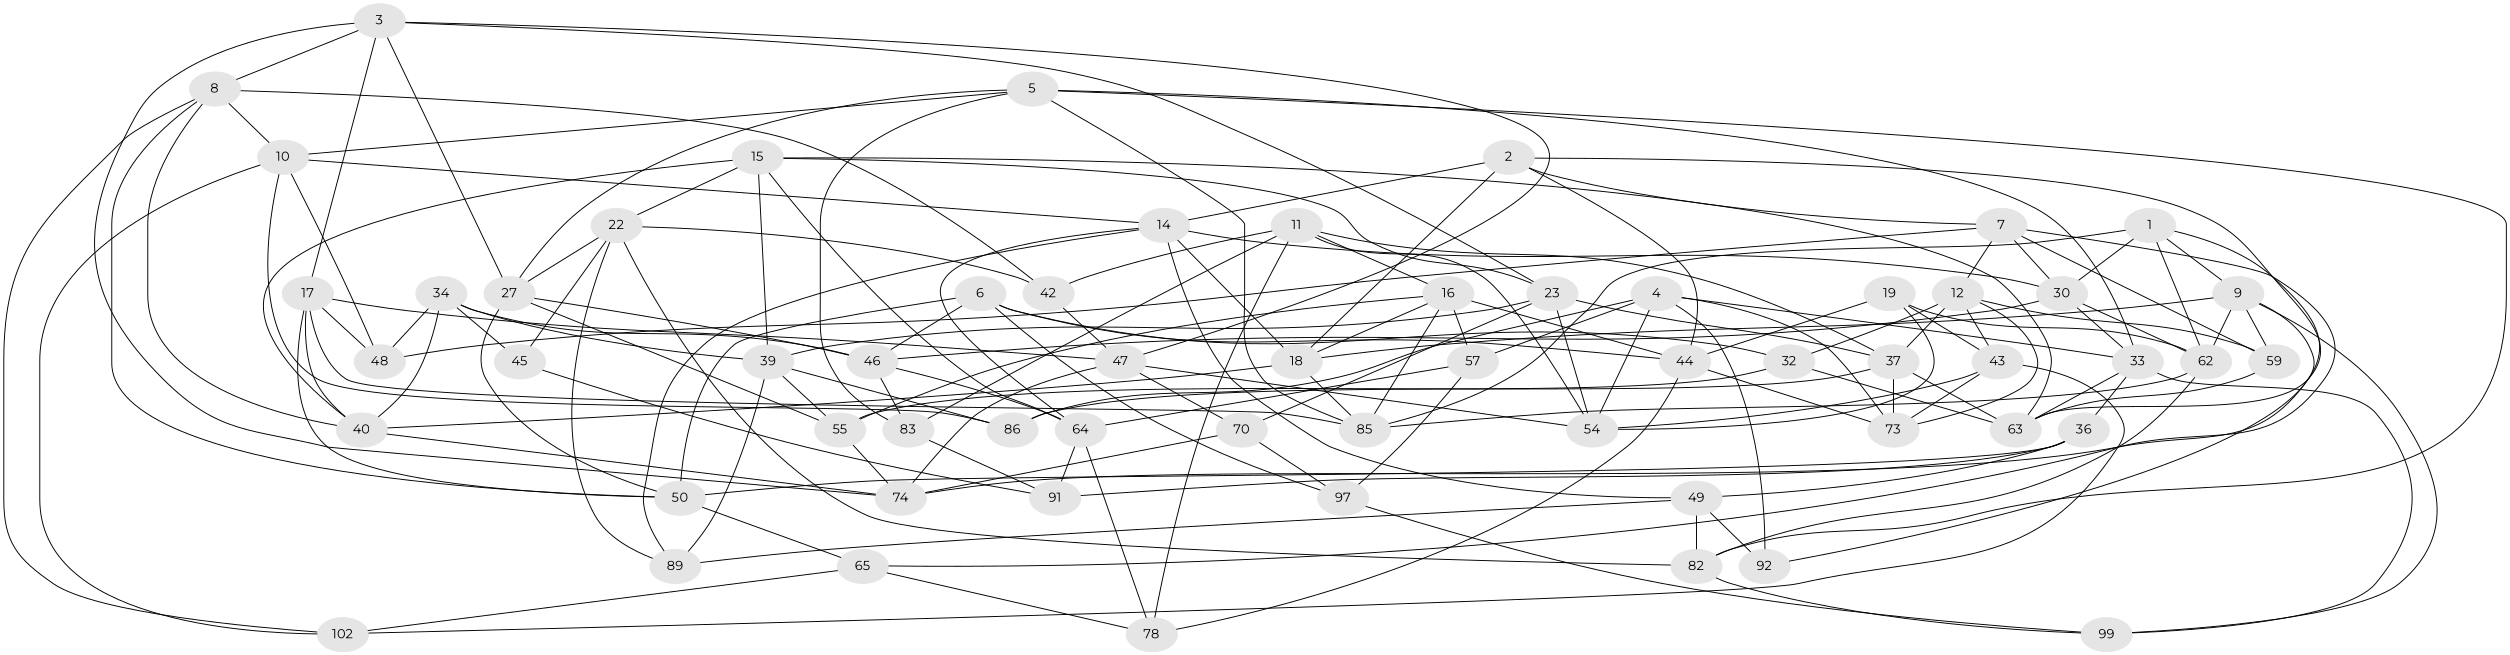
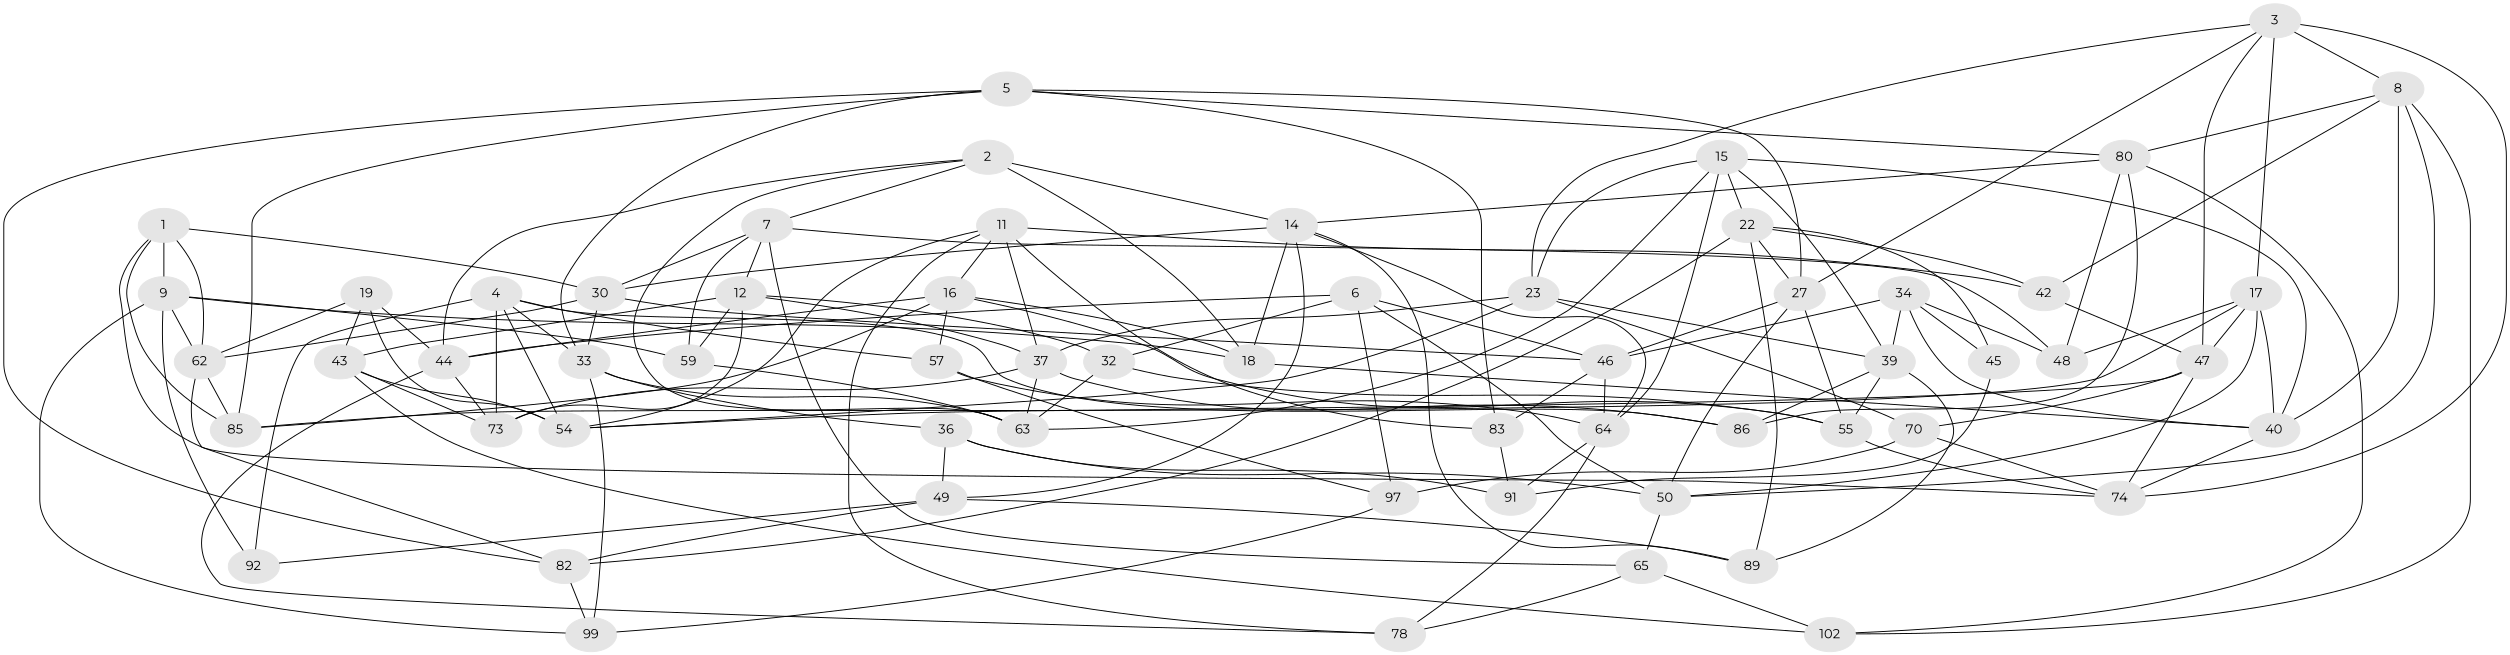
node "10": label "10" -> "80"
edge "18" -- "85": removed
